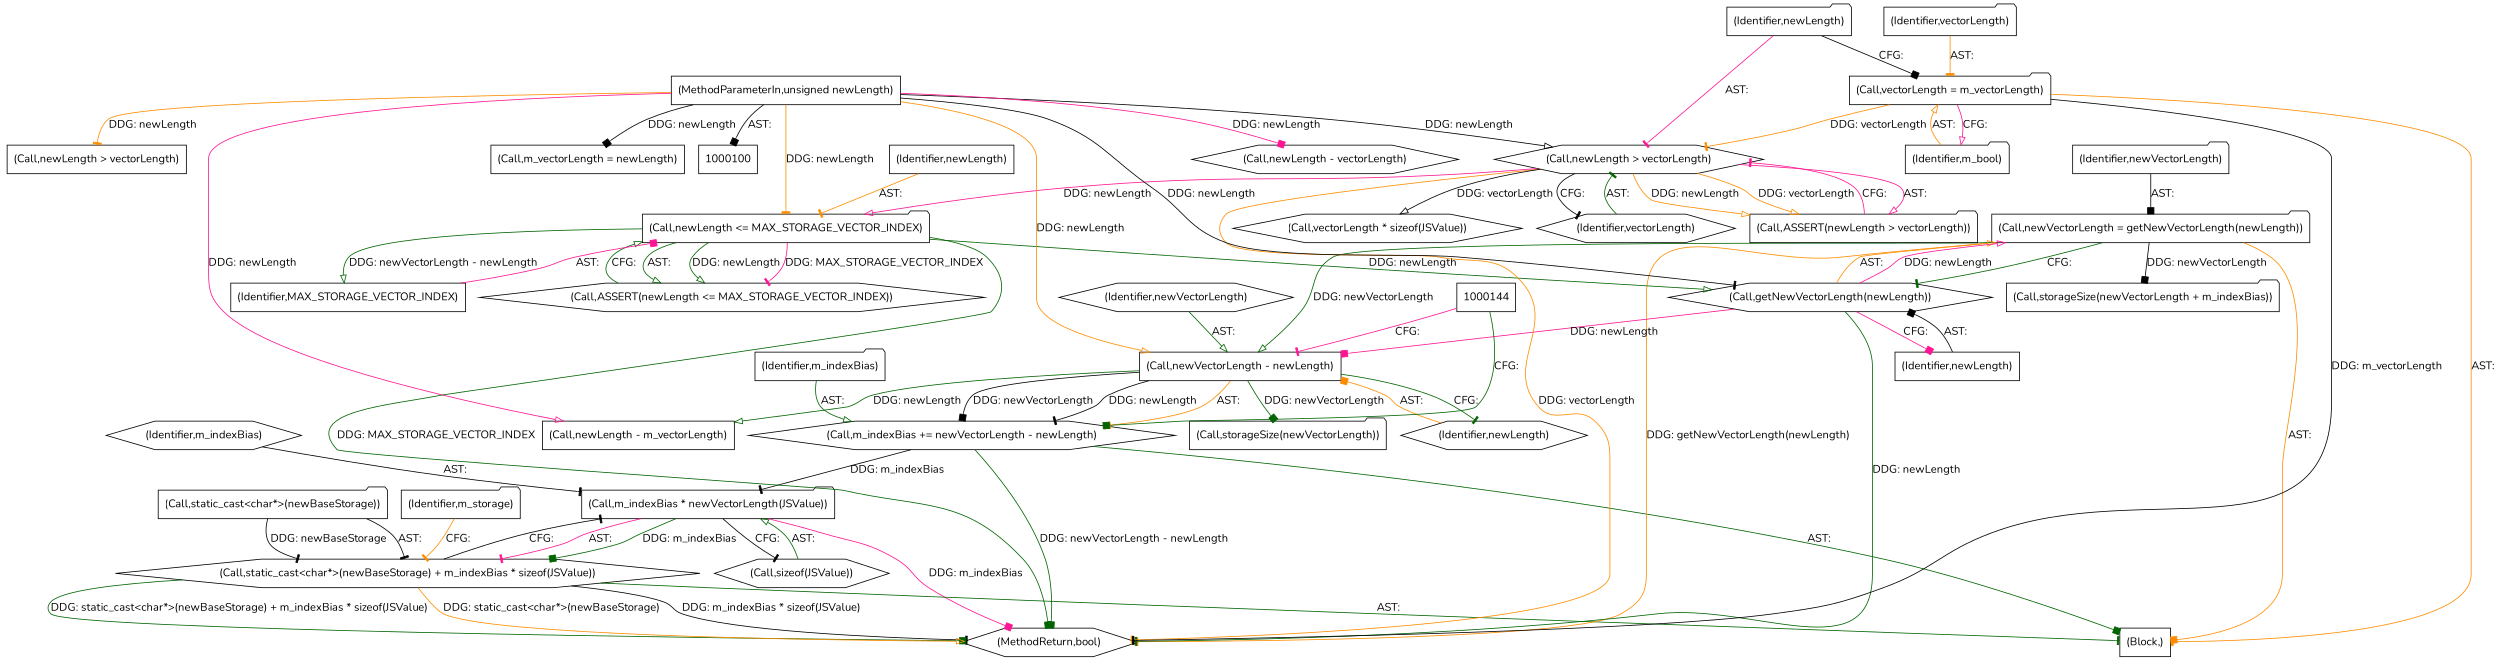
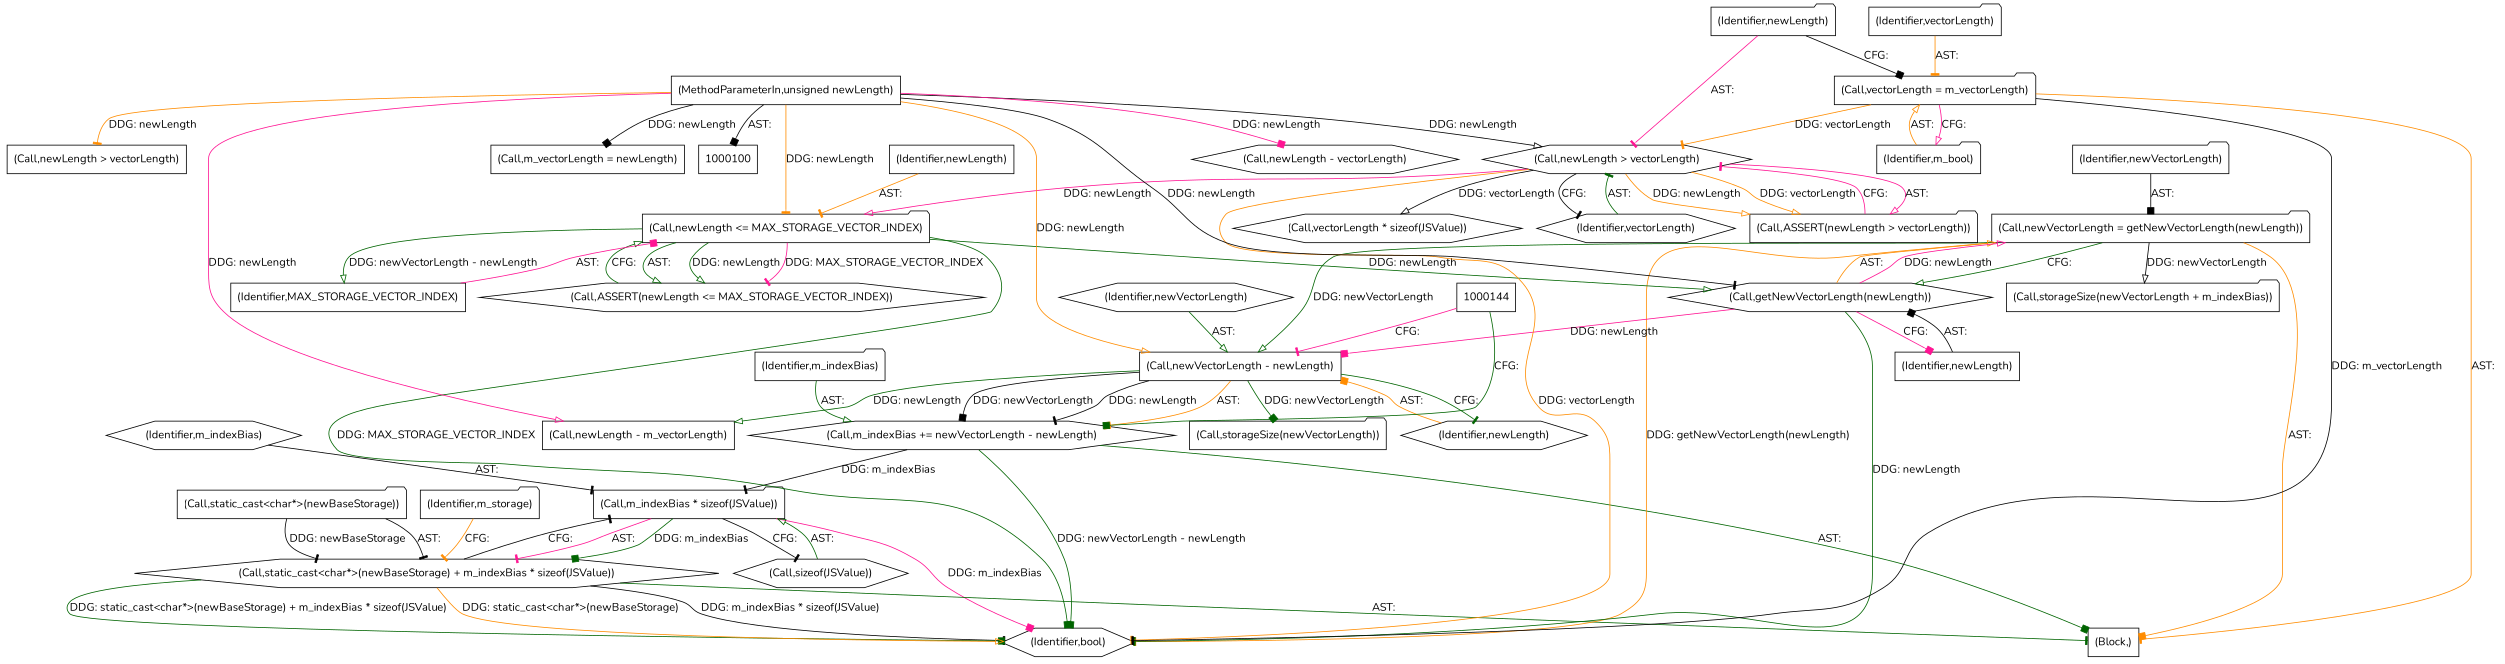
edge "(Call,newVectorLength = getNewVectorLength(newLength))" -> "(Call,storageSize(newVectorLength + m_indexBias))": arrowhead box -> onormal
edge "(Call,newVectorLength = getNewVectorLength(newLength))" -> "(Call,getNewVectorLength(newLength))": arrowhead tee -> onormal
node "(Call,m_indexBias * newVectorLength(JSValue))": label "(Call,m_indexBias * newVectorLength(JSValue))" -> "(Call,m_indexBias * sizeof(JSValue))"
node "(MethodReturn,bool)": label "(MethodReturn,bool)" -> "(Identifier,bool)"
